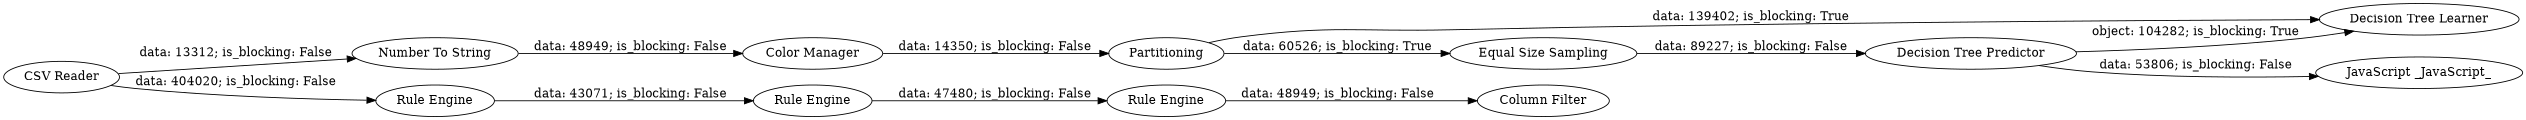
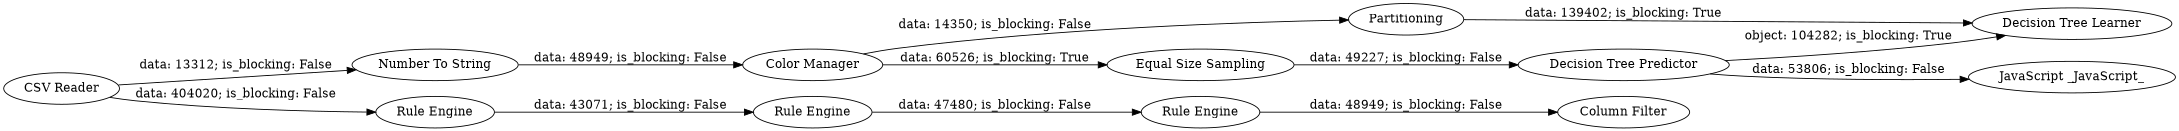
edge "Equal Size Sampling" -> "Decision Tree Predictor": label "data: 89227; is_blocking: False" -> "data: 49227; is_blocking: False"
edge "Partitioning" -> "Equal Size Sampling": now "Color Manager" -> "Equal Size Sampling"
